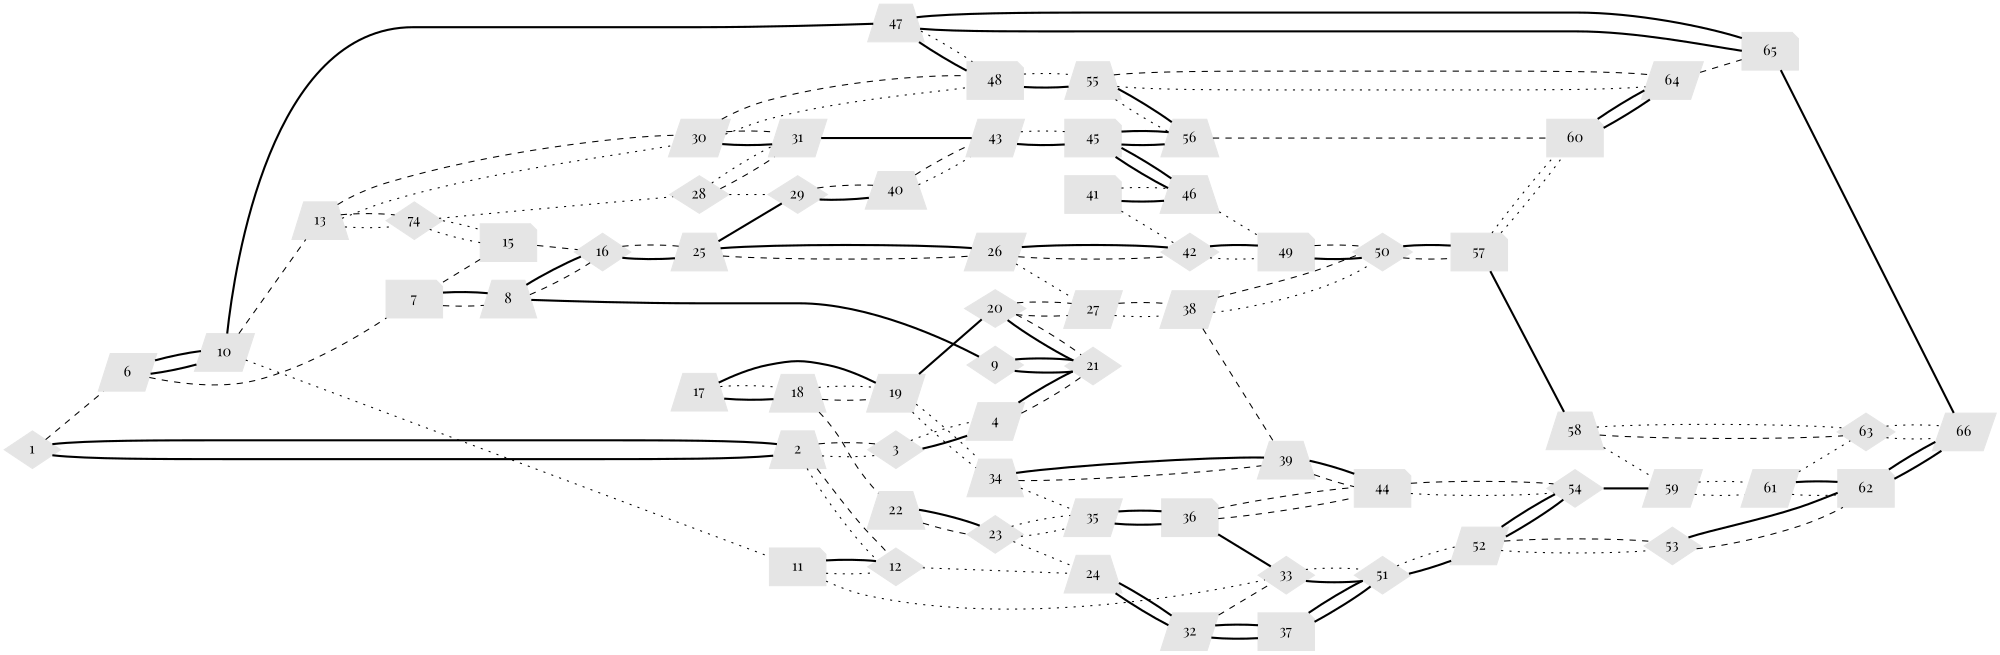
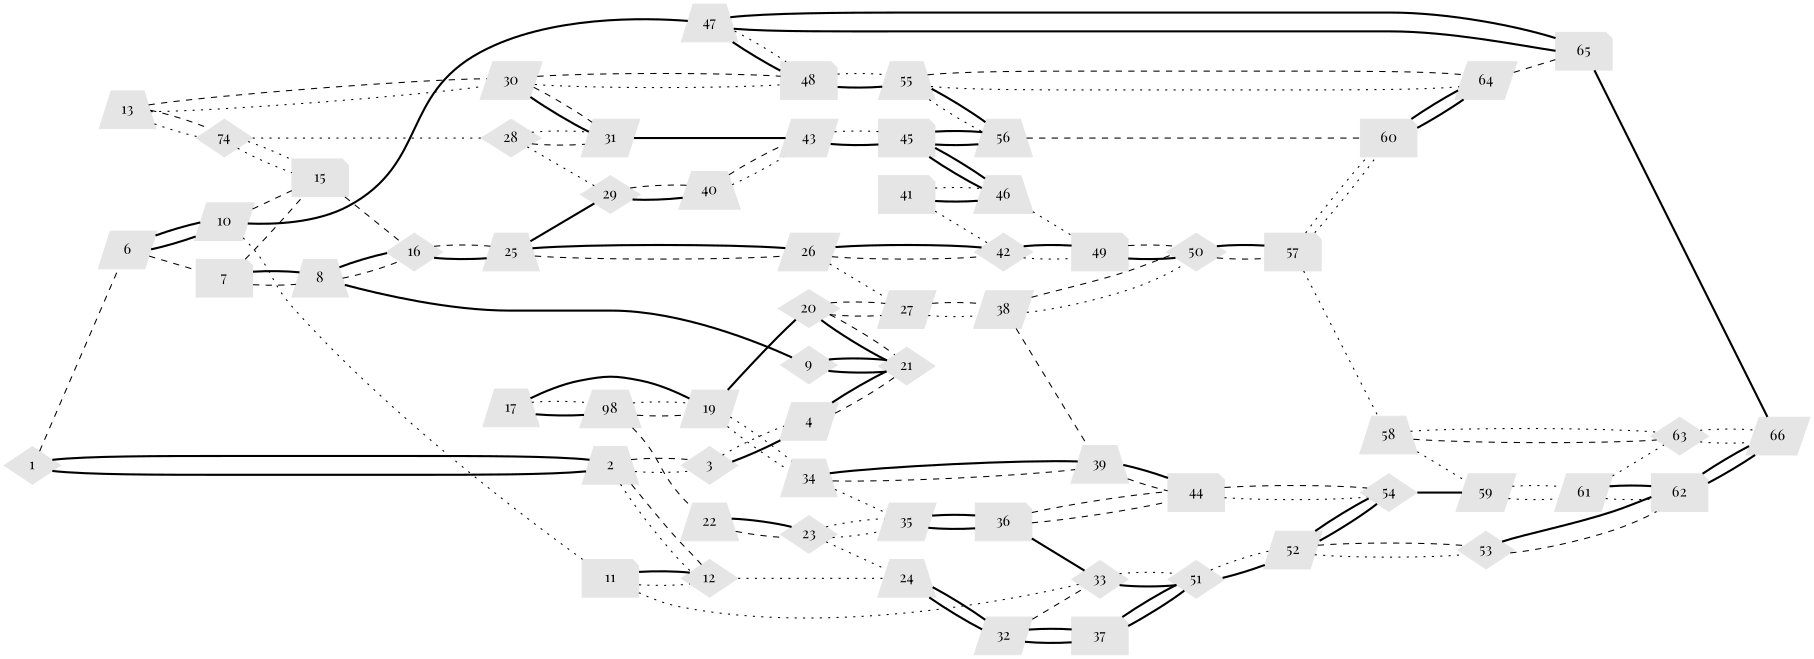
edge "13" -- "10": now "15" -- "10"
edge "57" -- "58": style bold -> dotted
node "18": label "18" -> "98"
